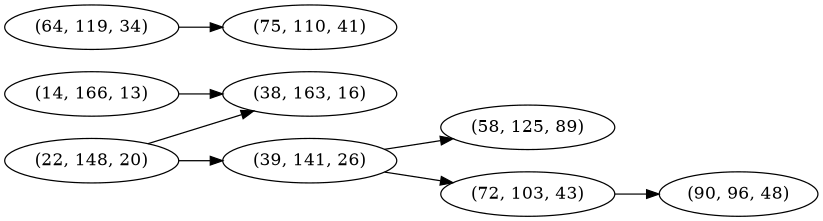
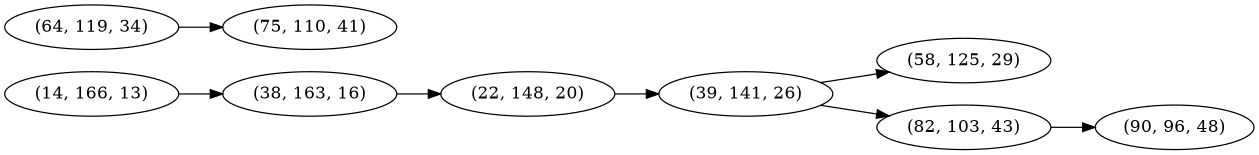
node "(58, 125, 89)": label "(58, 125, 89)" -> "(58, 125, 29)"
edge "(22, 148, 20)" -> "(38, 163, 16)": reversed
node "(72, 103, 43)": label "(72, 103, 43)" -> "(82, 103, 43)"
